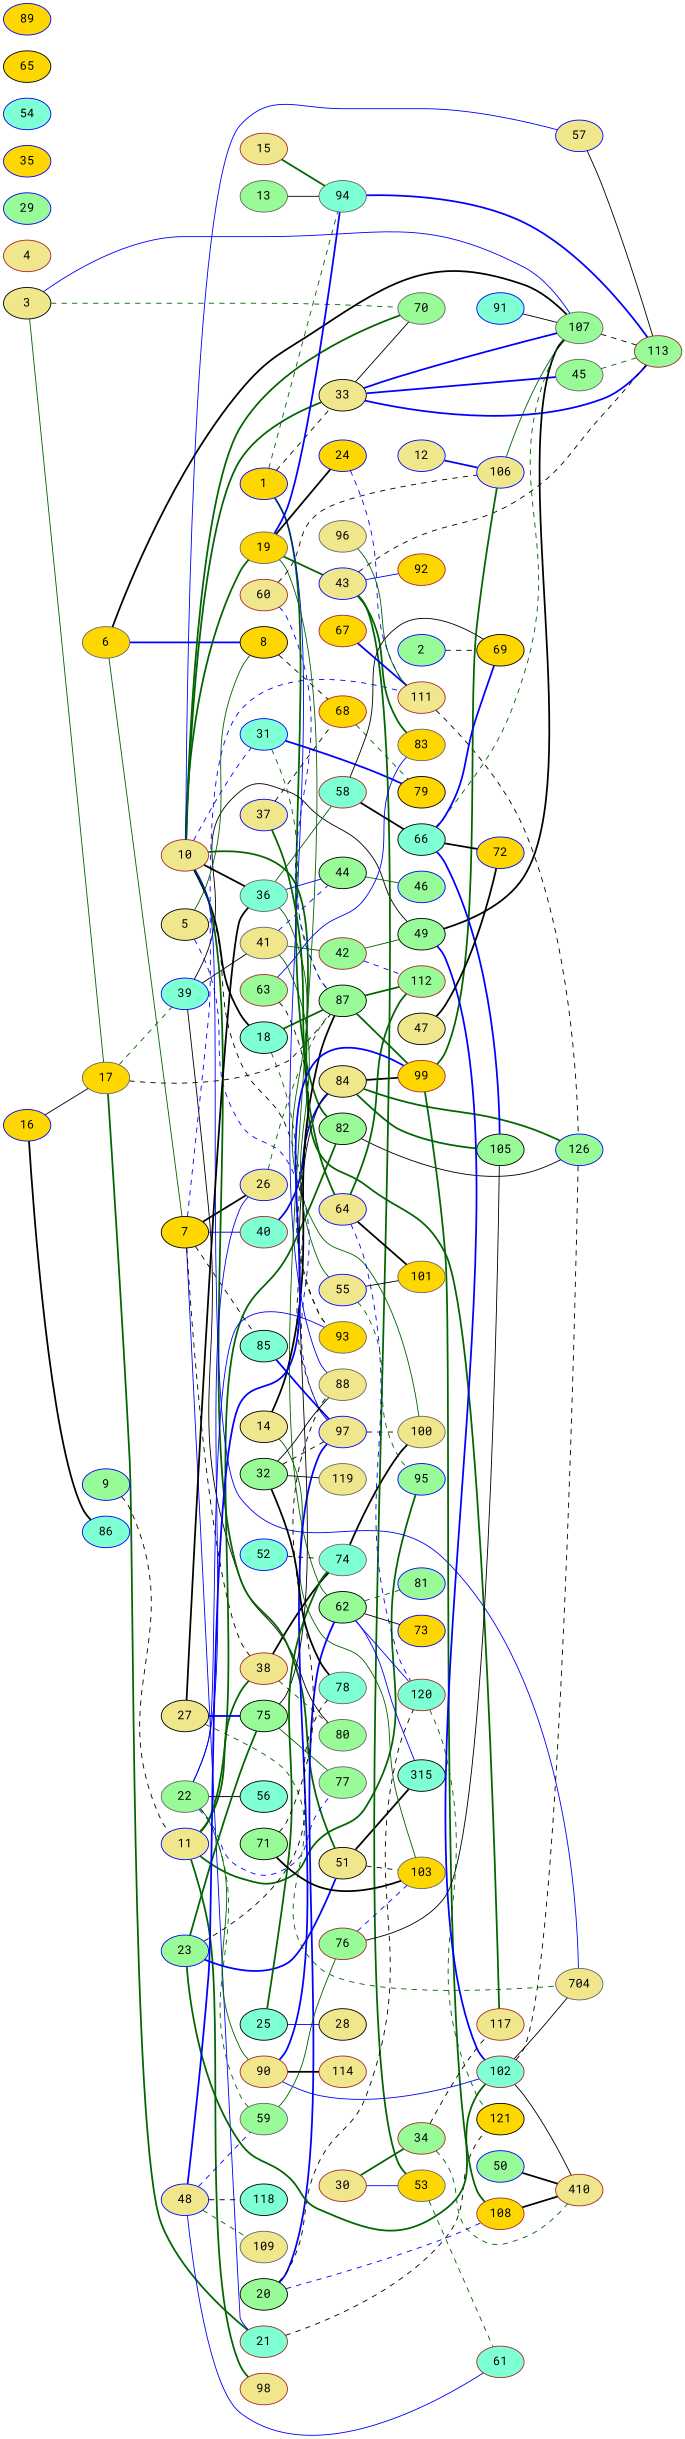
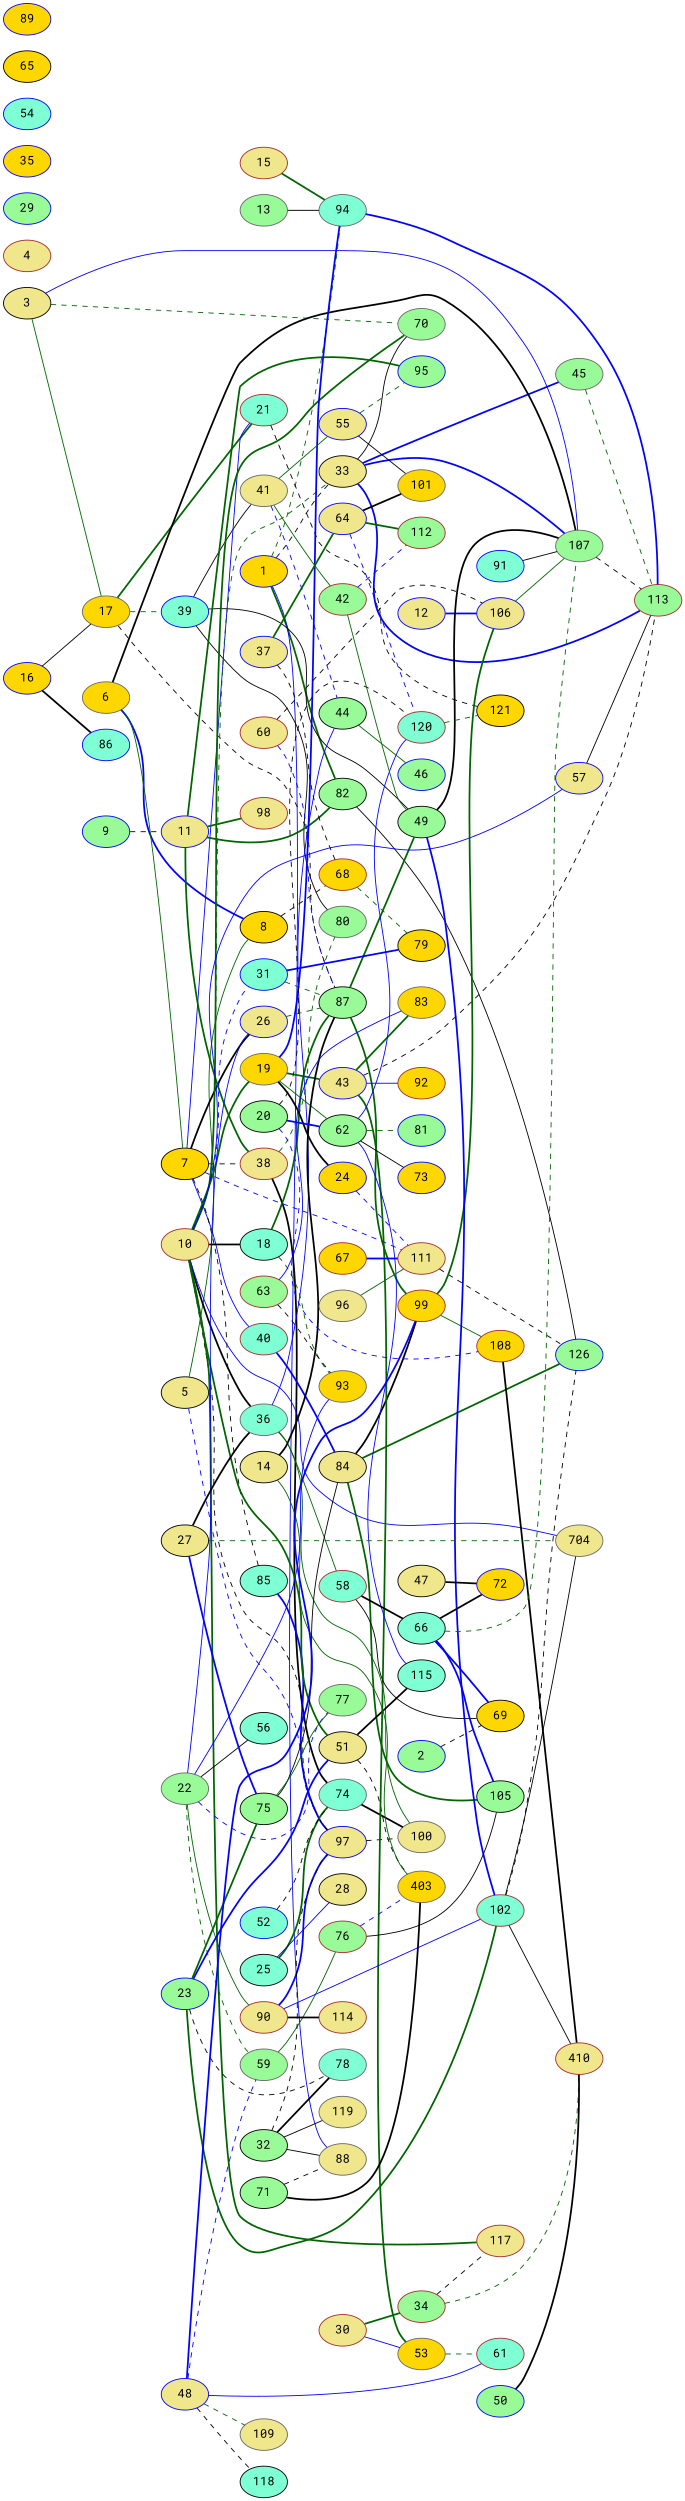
edge "33" -- "10": style bold -> dashed
edge "112" -- "87": now "49" -- "87"
edge "99" -- "108": style bold -> solid
node "315": label "315" -> "115"
node "103": label "103" -> "403"
